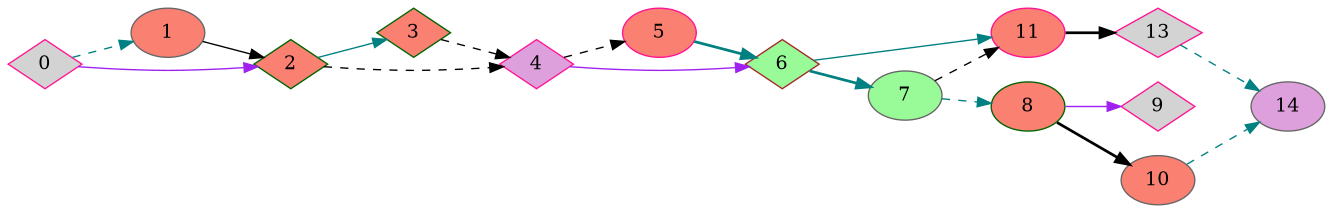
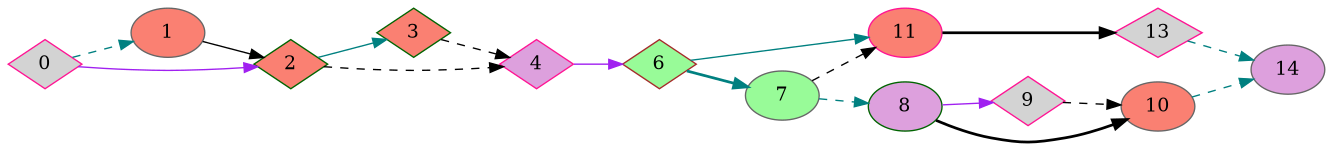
node "5": removed
edge "9" -> "10": added
node "8": fillcolor salmon -> plum
